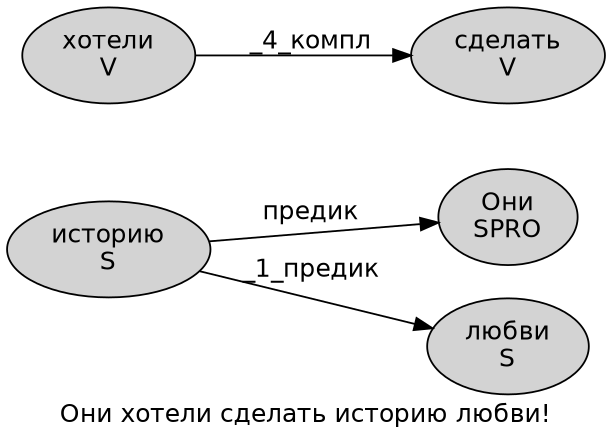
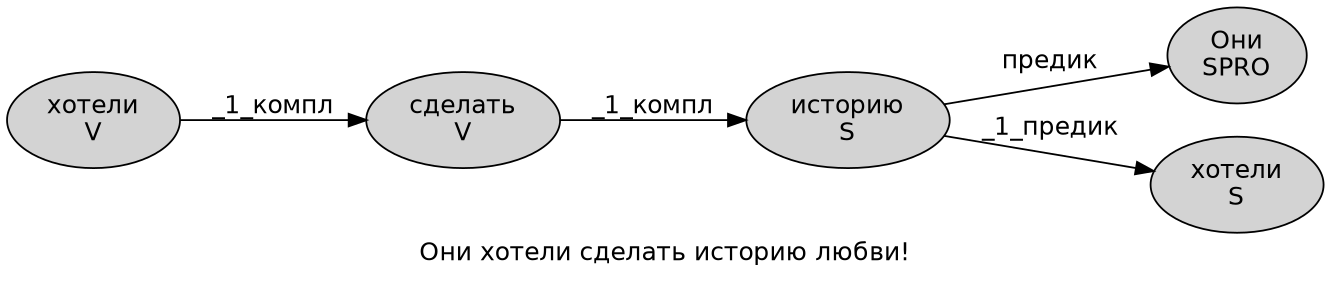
edge "хотели V" -> "сделать V": label "_4_компл" -> "_1_компл"
edge "сделать V" -> "историю S": added, label "_1_компл"
node "любви S": label "любви S" -> "хотели S"
